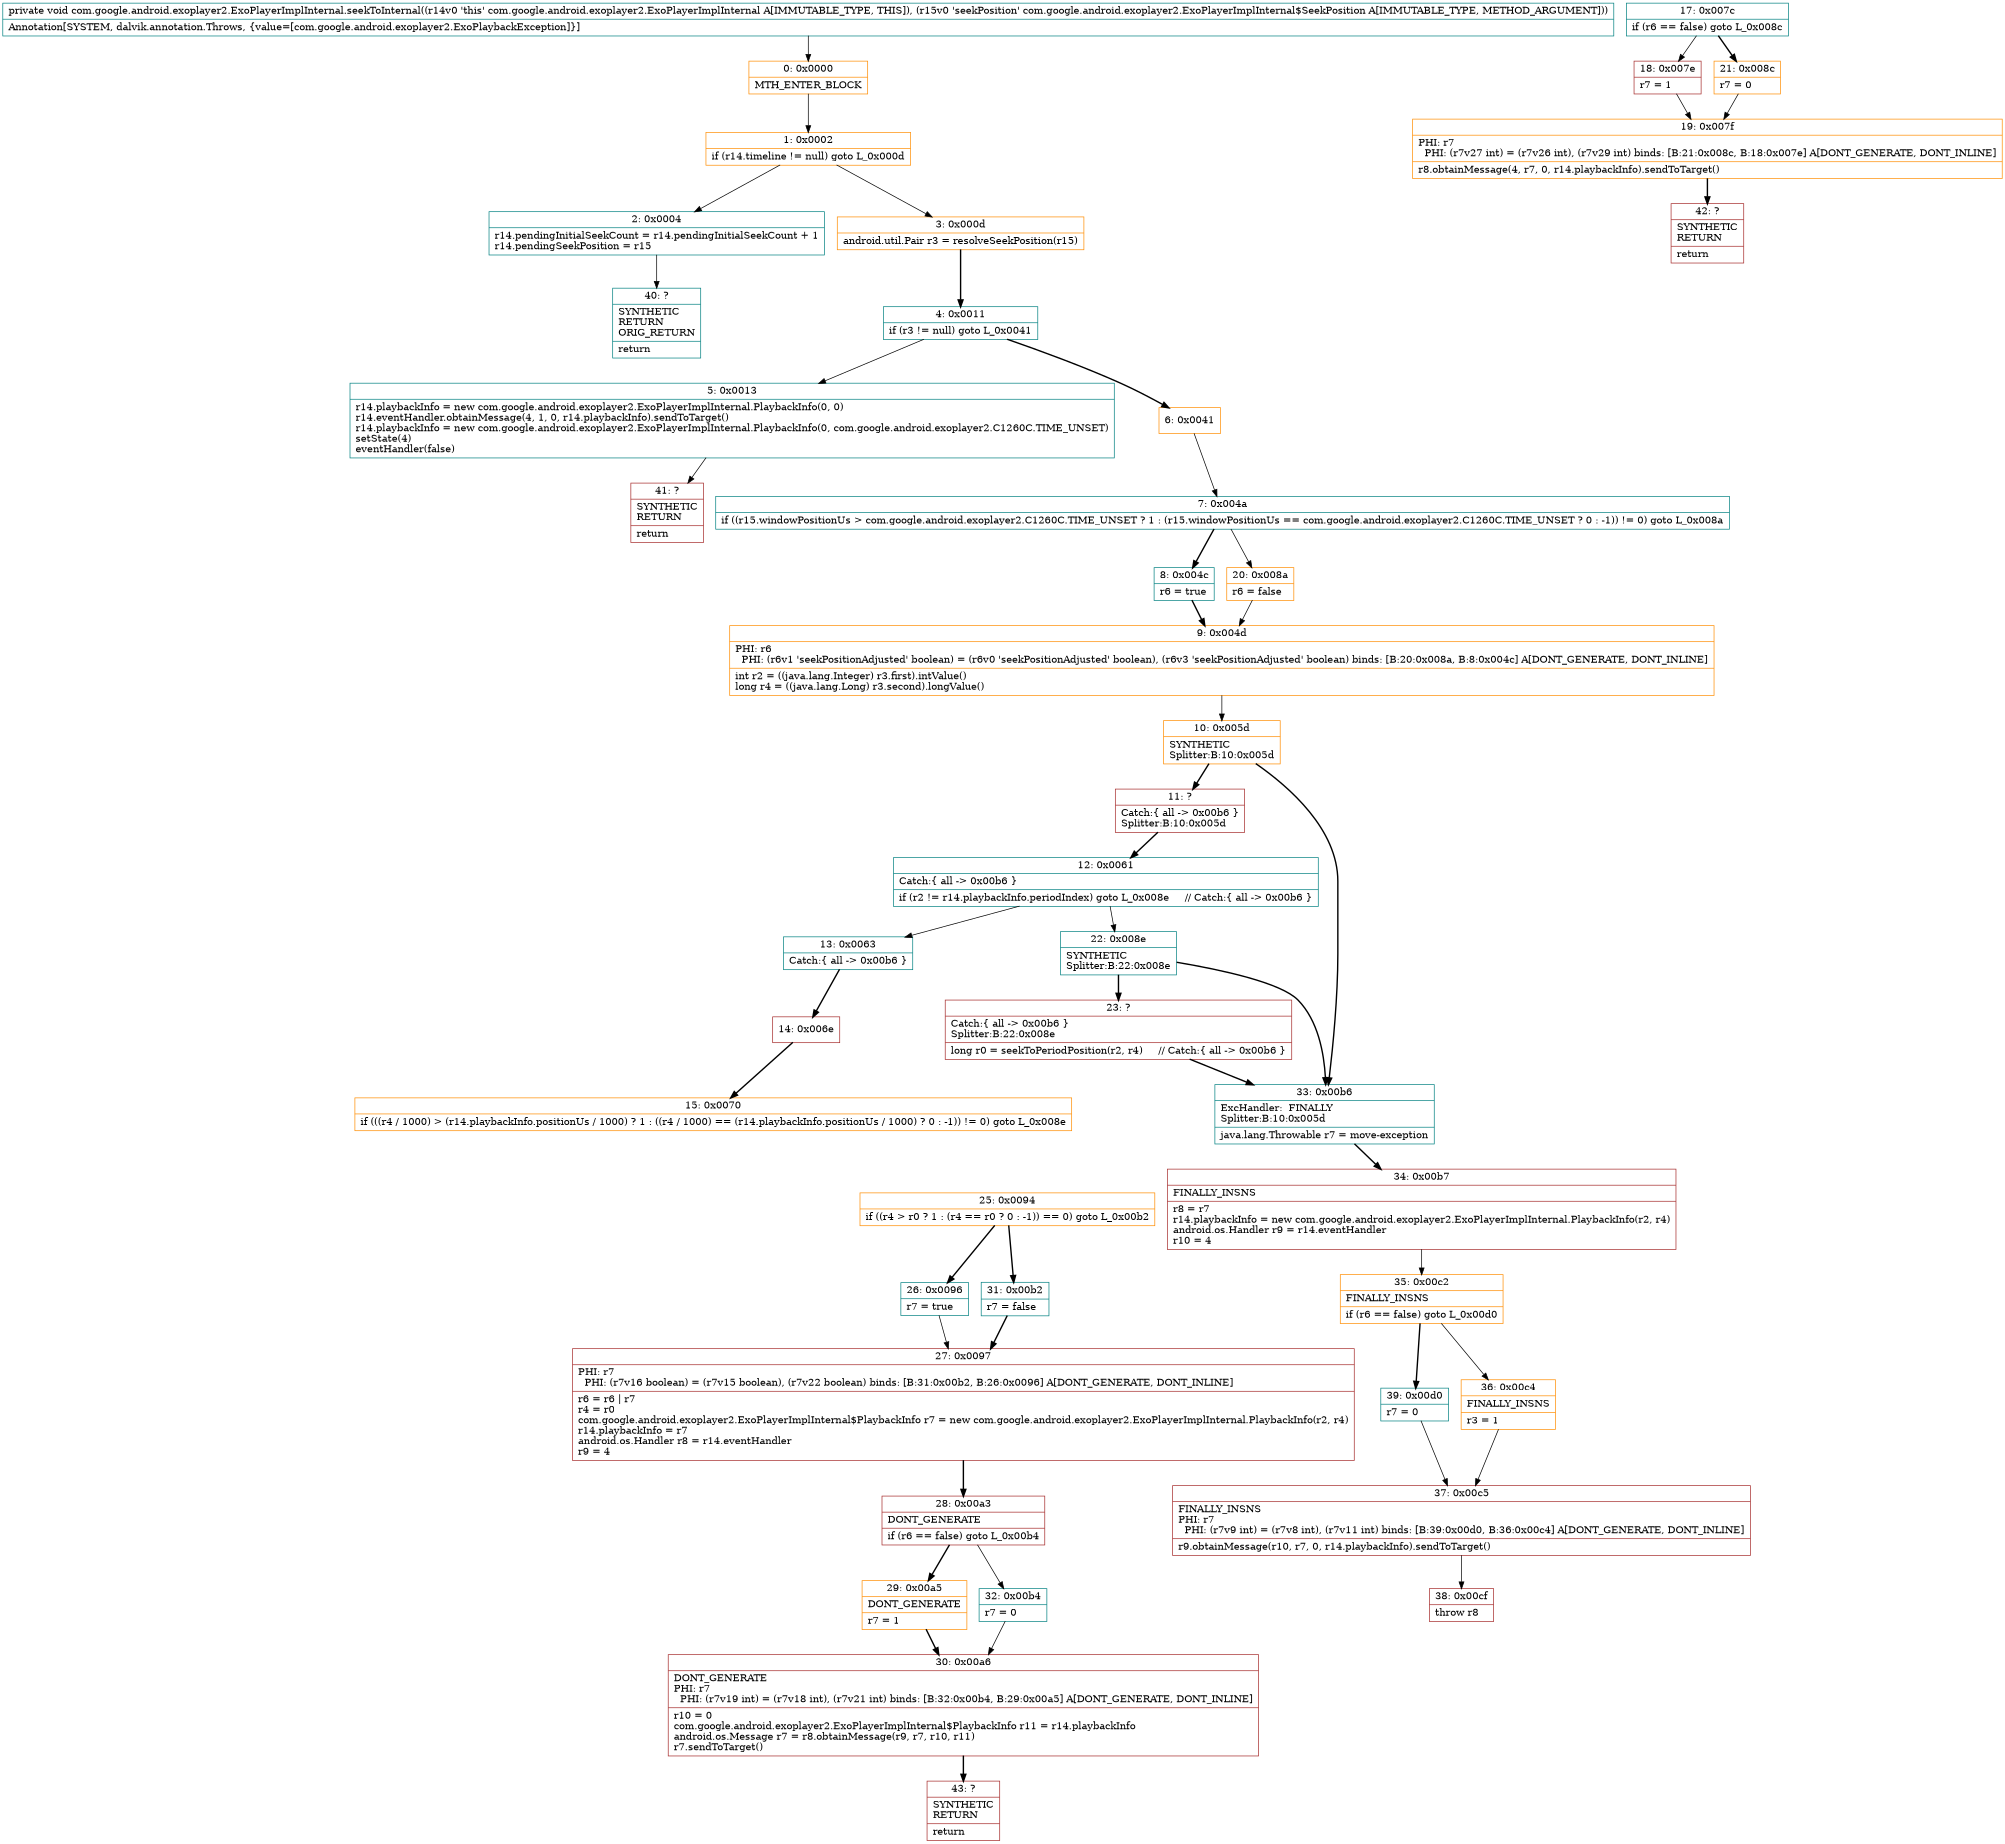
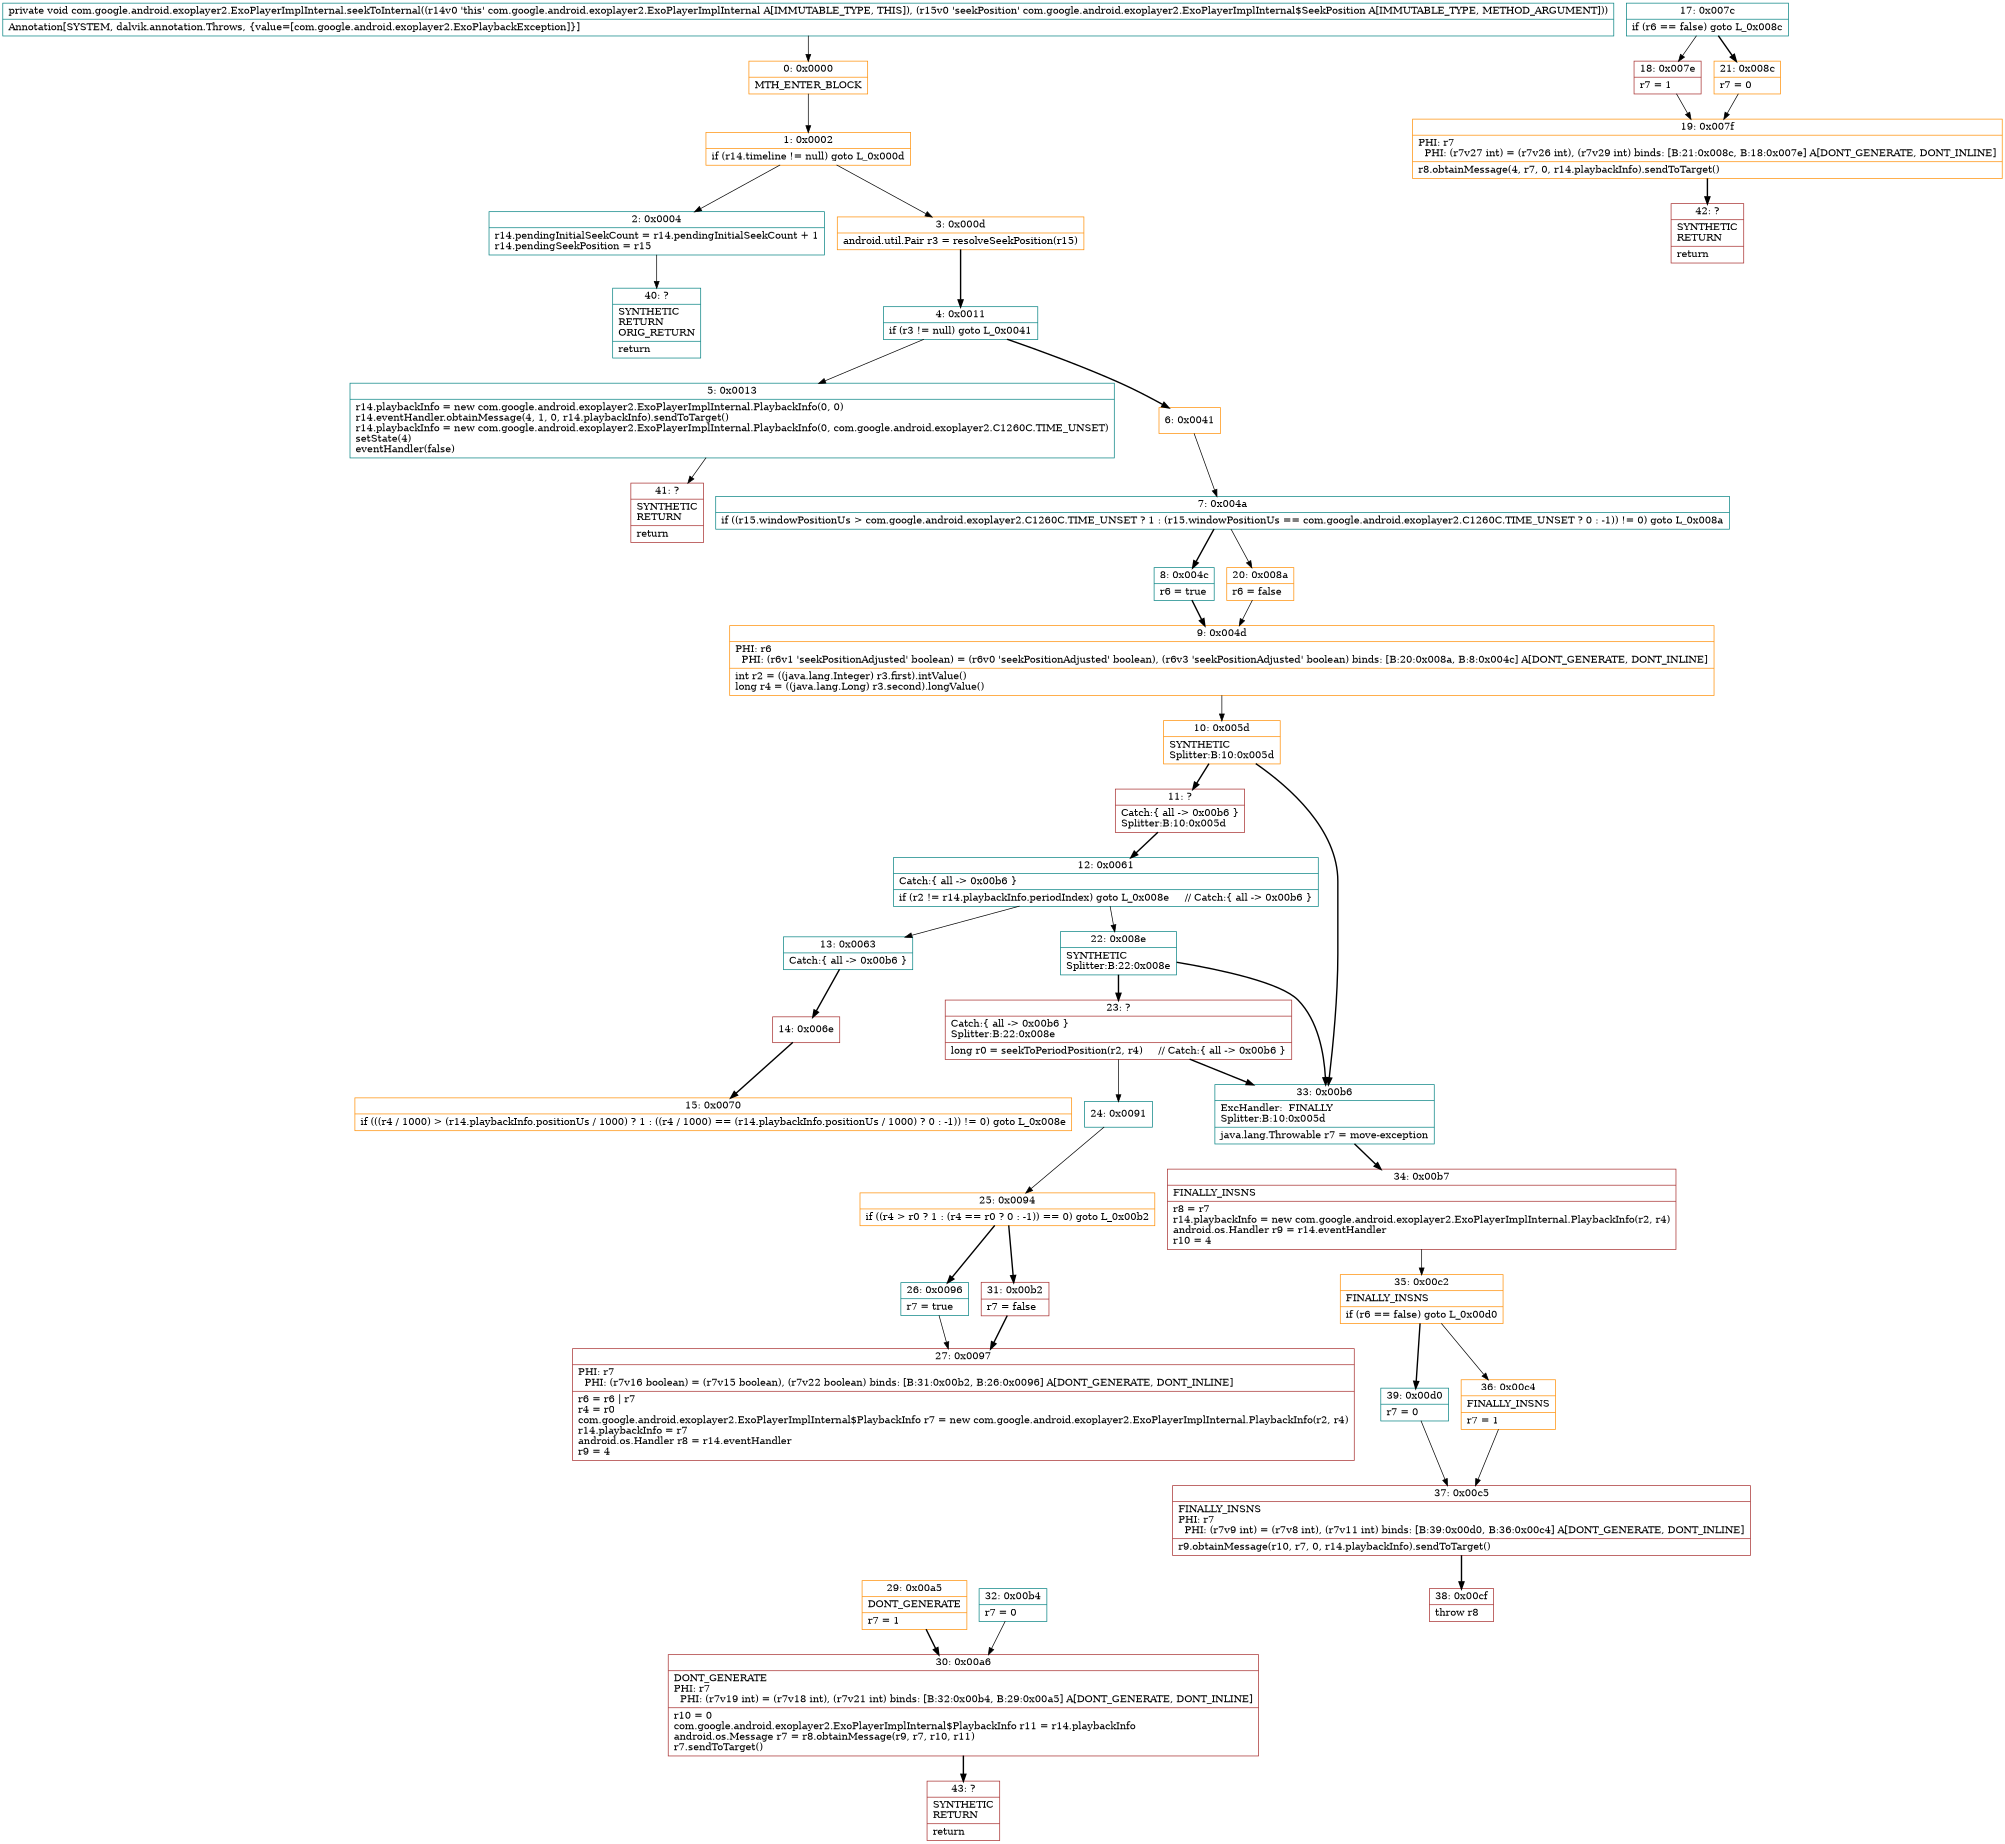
node "24: 0x0091": added
node "31: 0x00b2": color teal -> brown
node "36: 0x00c4": text "r3 = 1" -> "r7 = 1"
node "28: 0x00a3": removed
edge "37: 0x00c5" -> "38: 0x00cf": style solid -> bold
